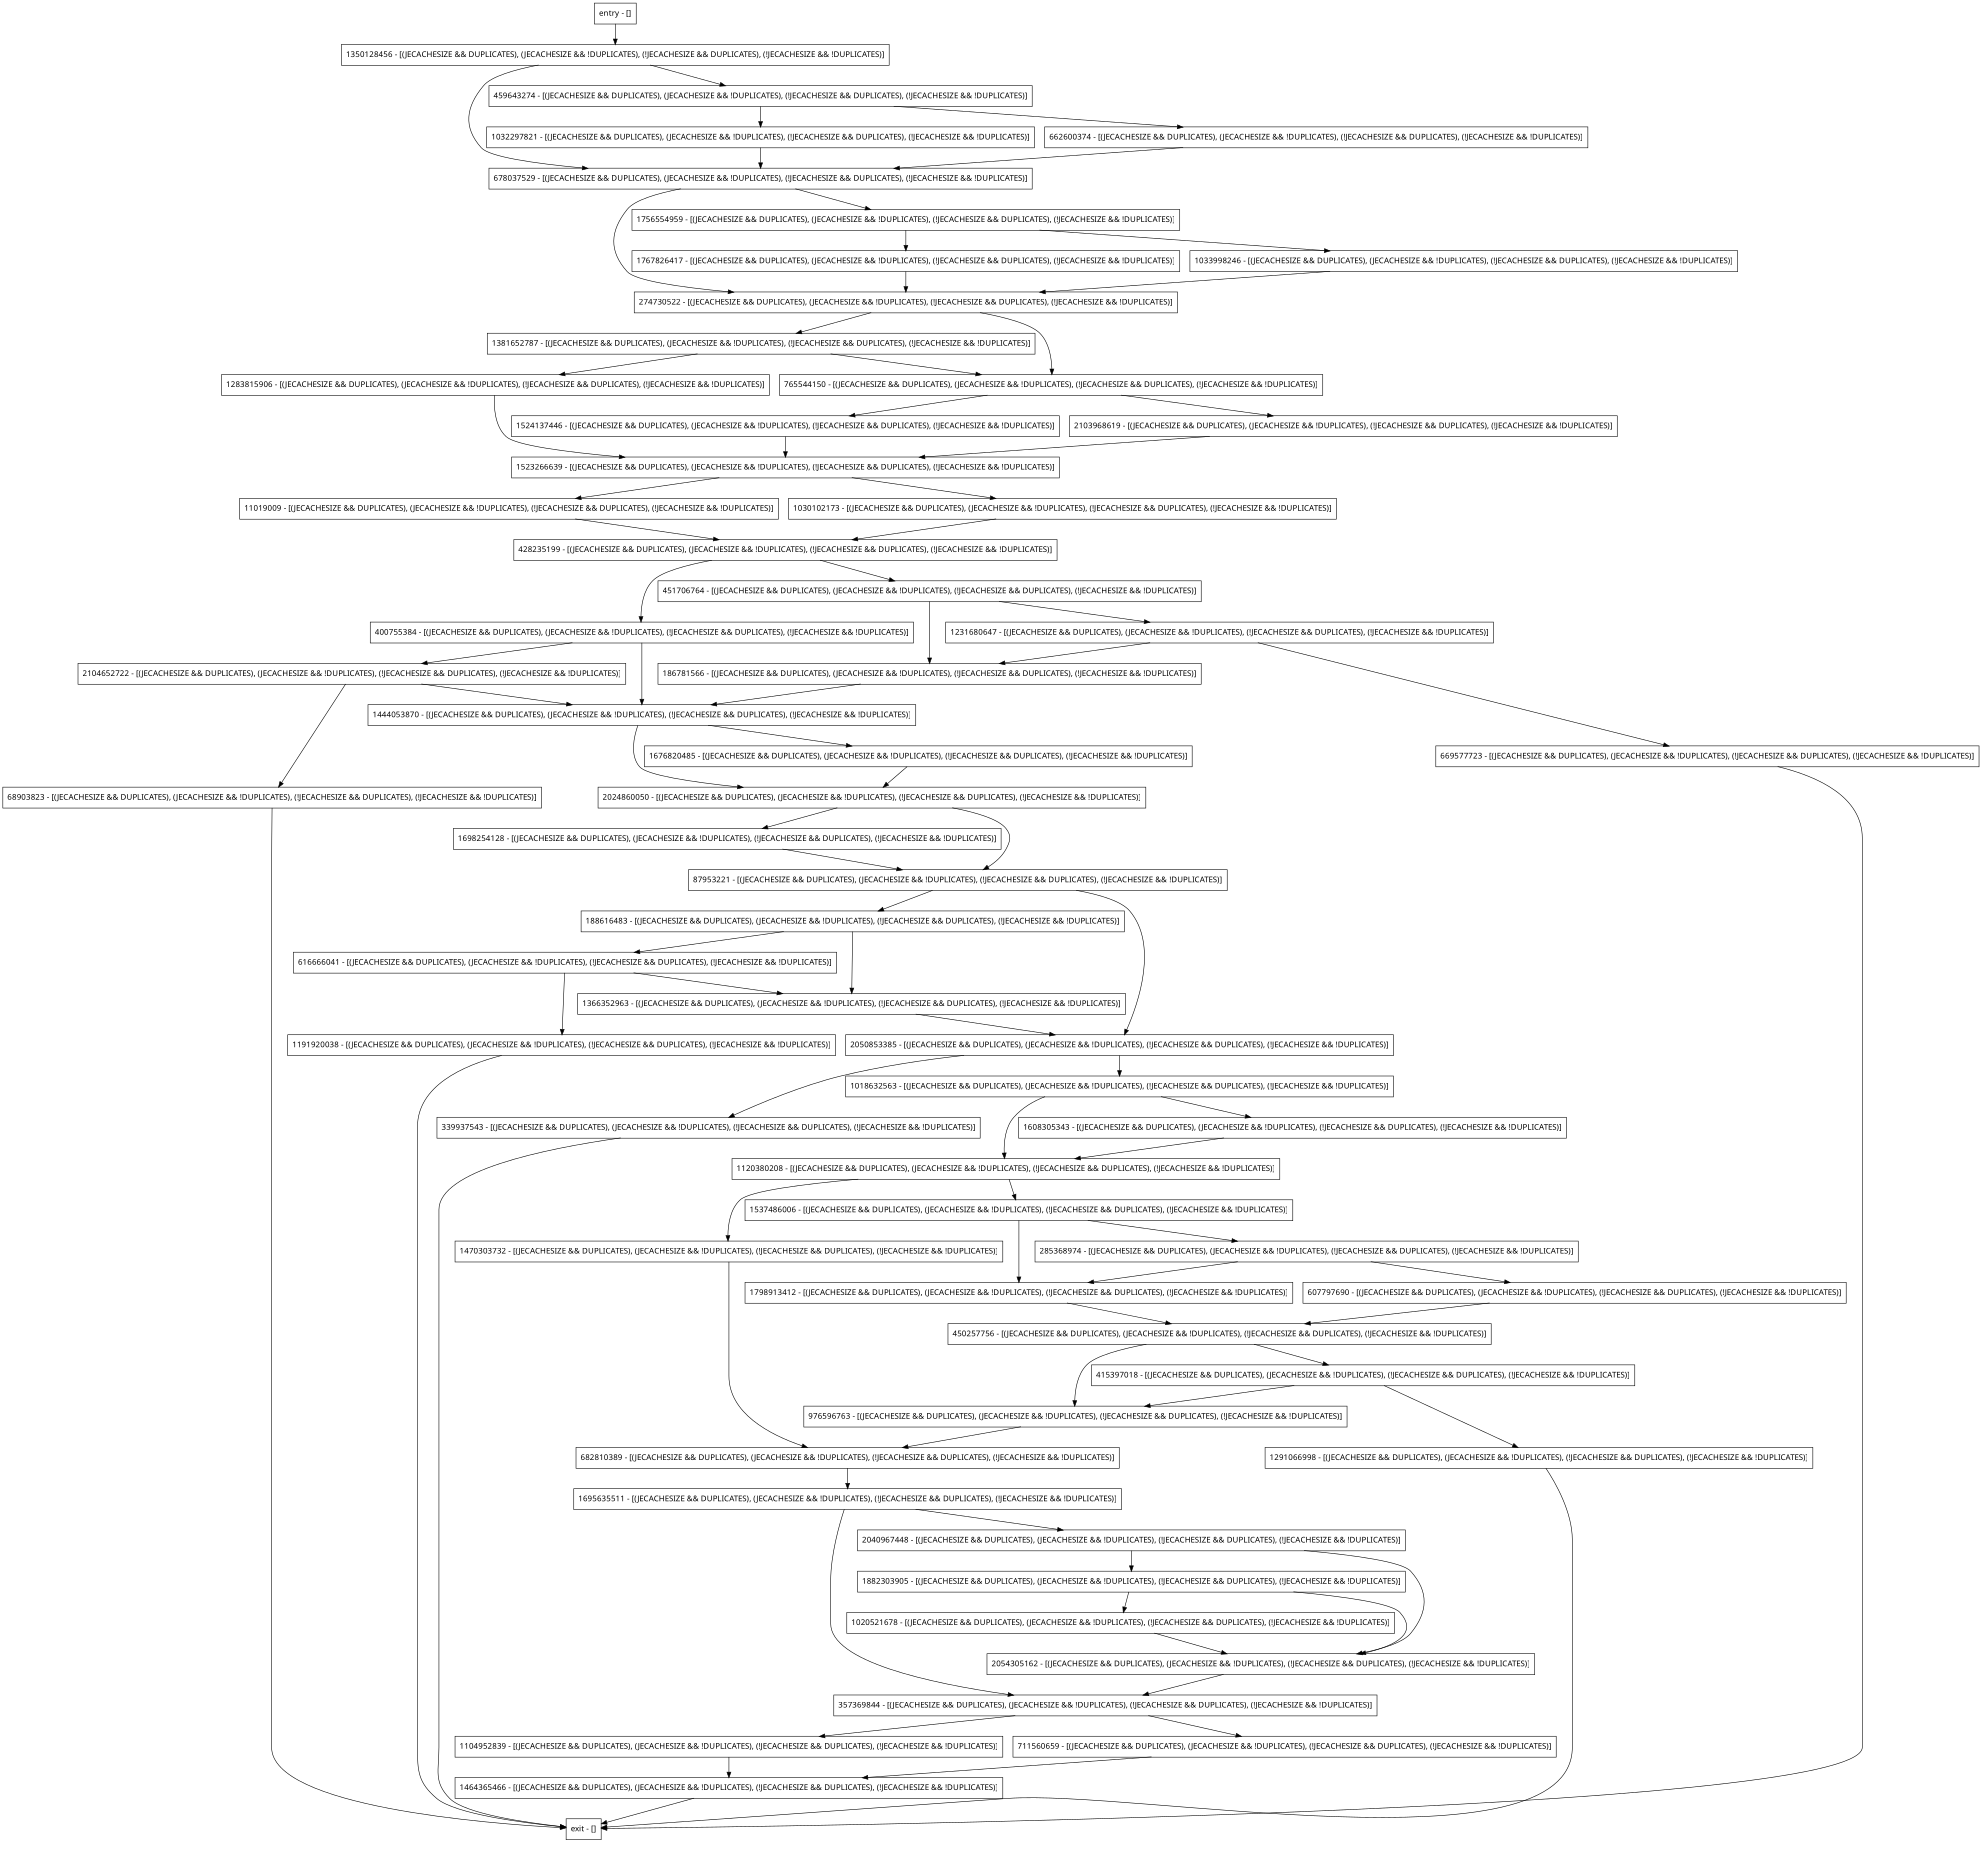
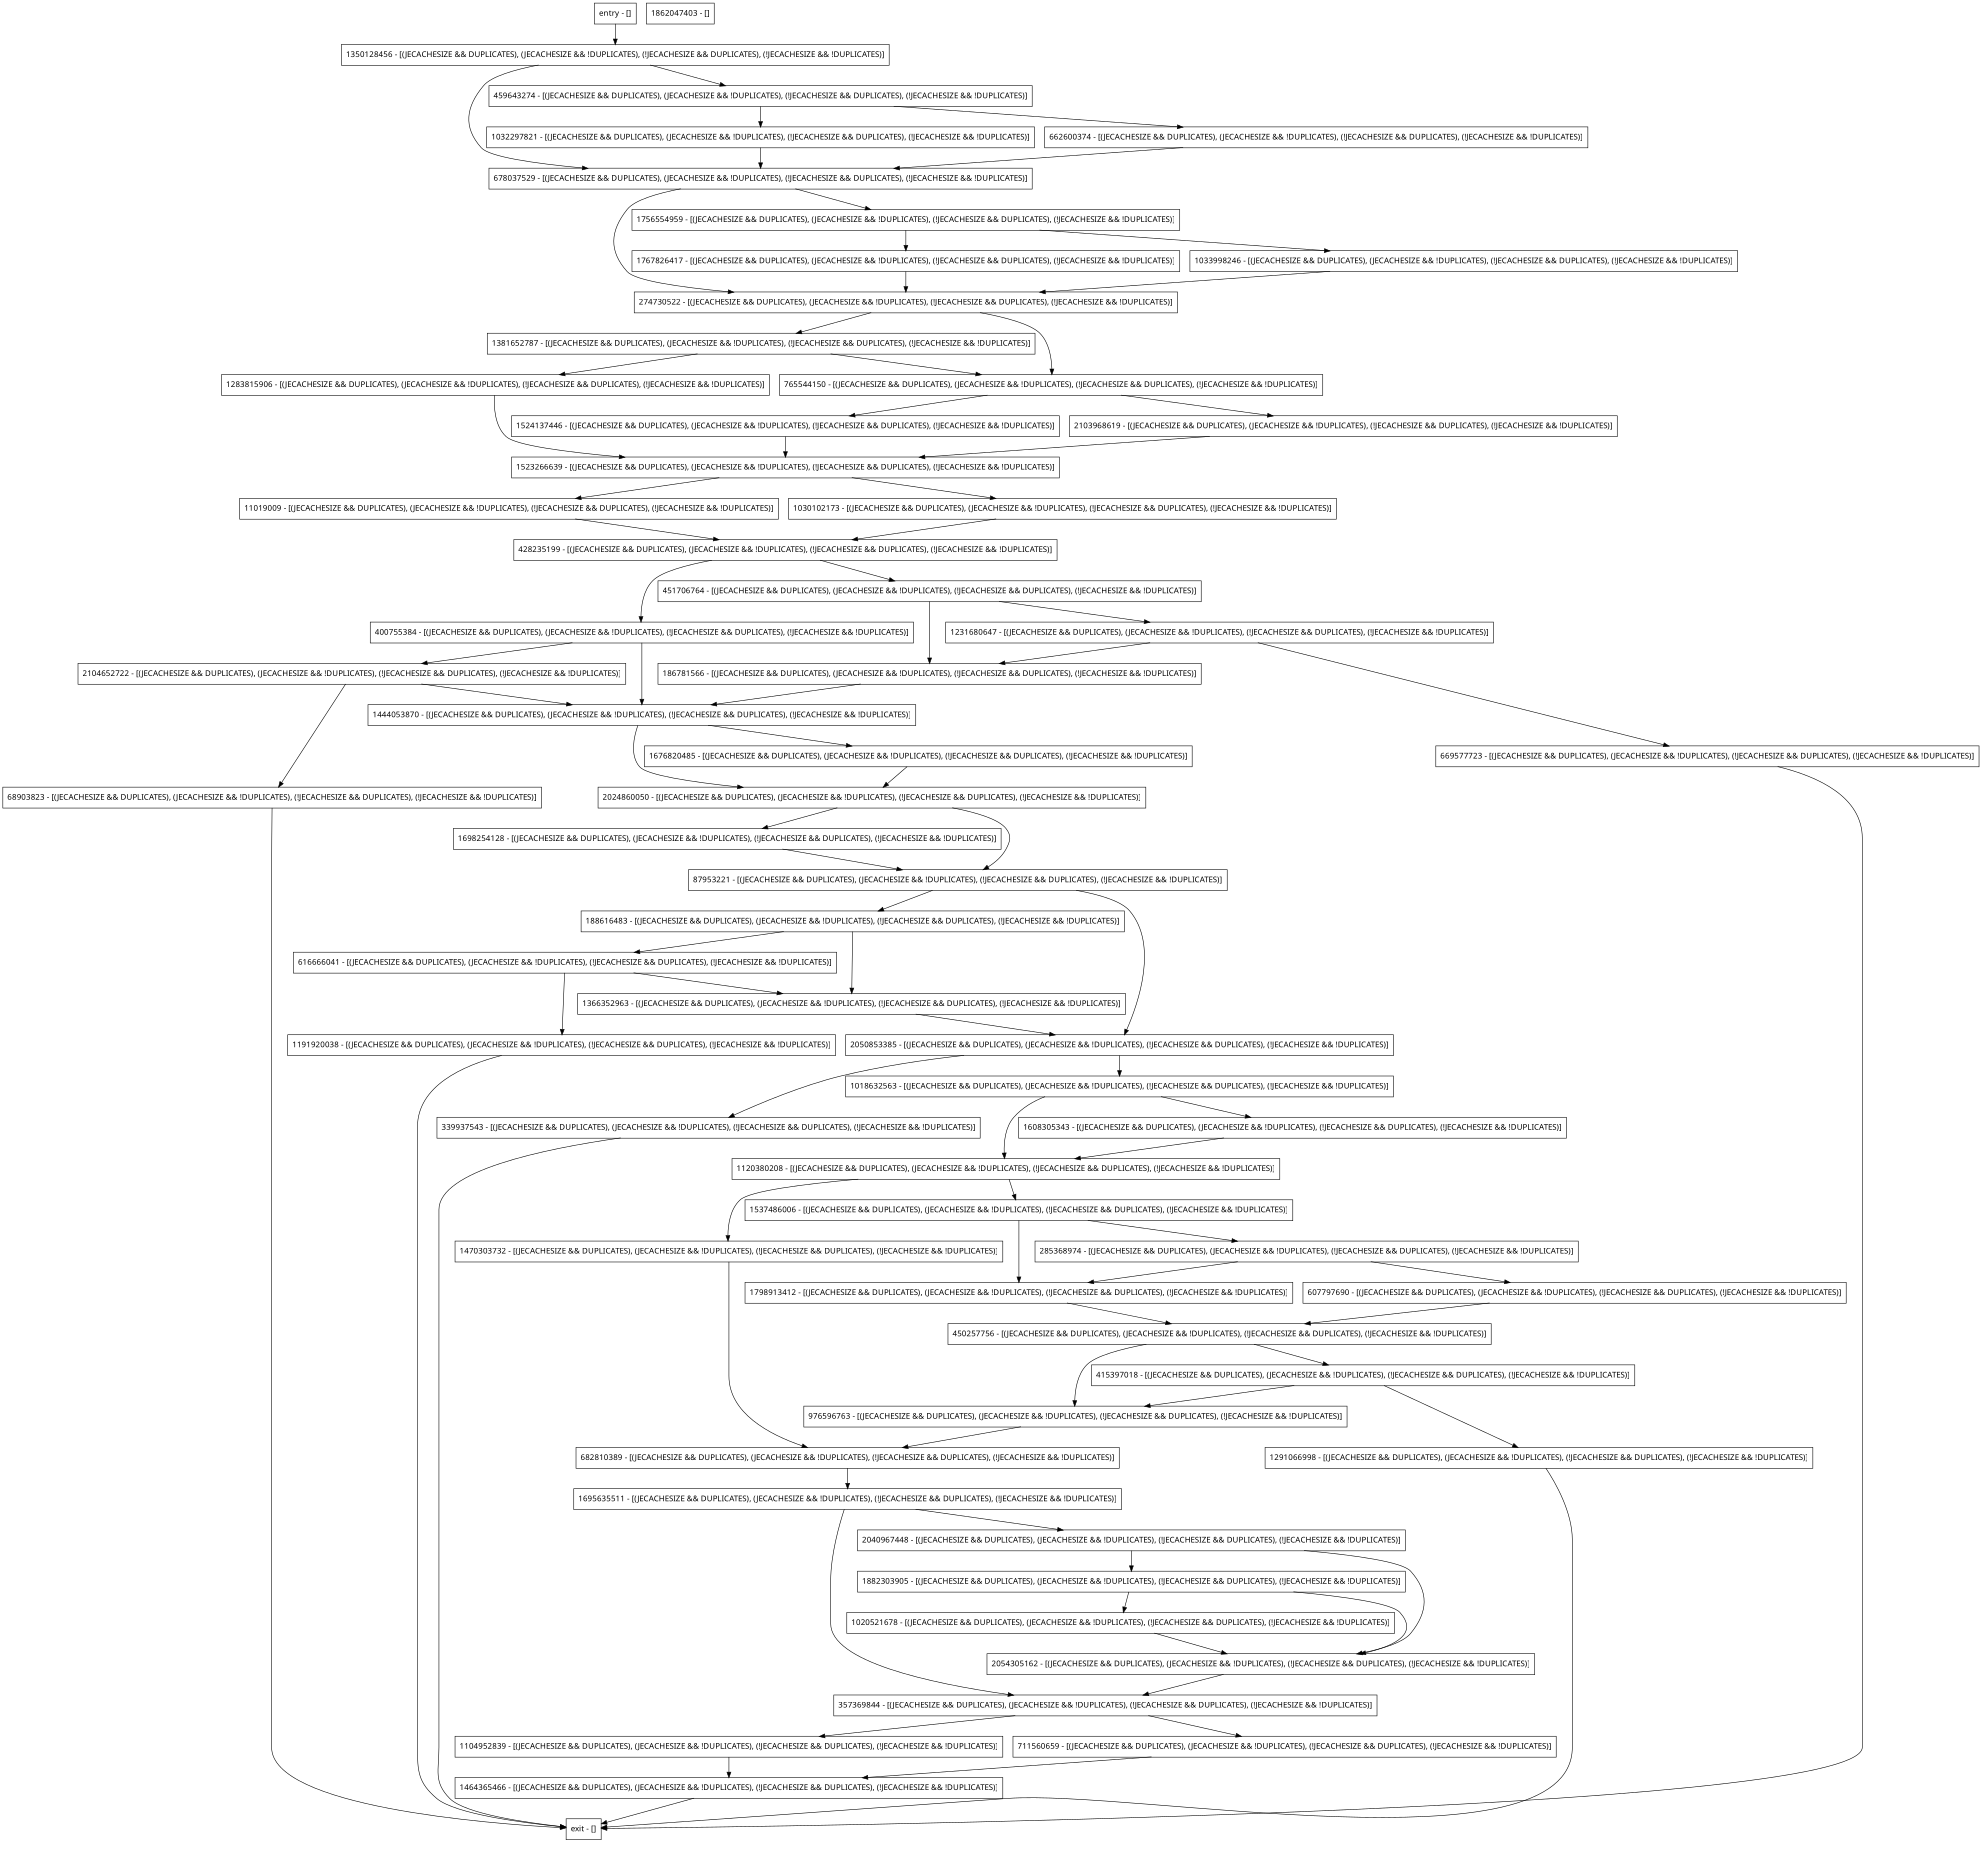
node "1862047403 - []": added
